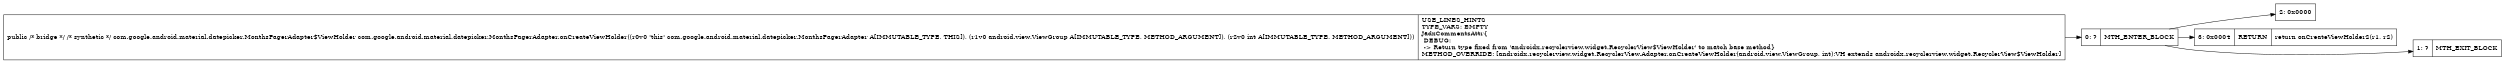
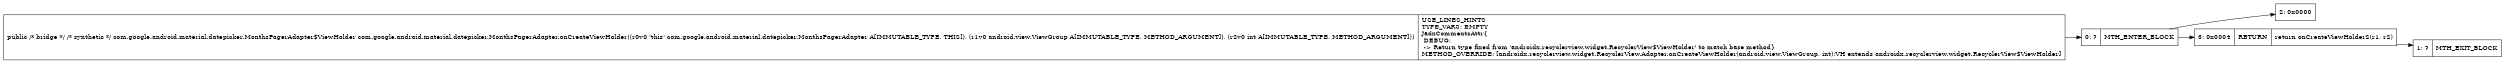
edge "0: ?" -> "1: ?": now "3: 0x0004" -> "1: ?"
